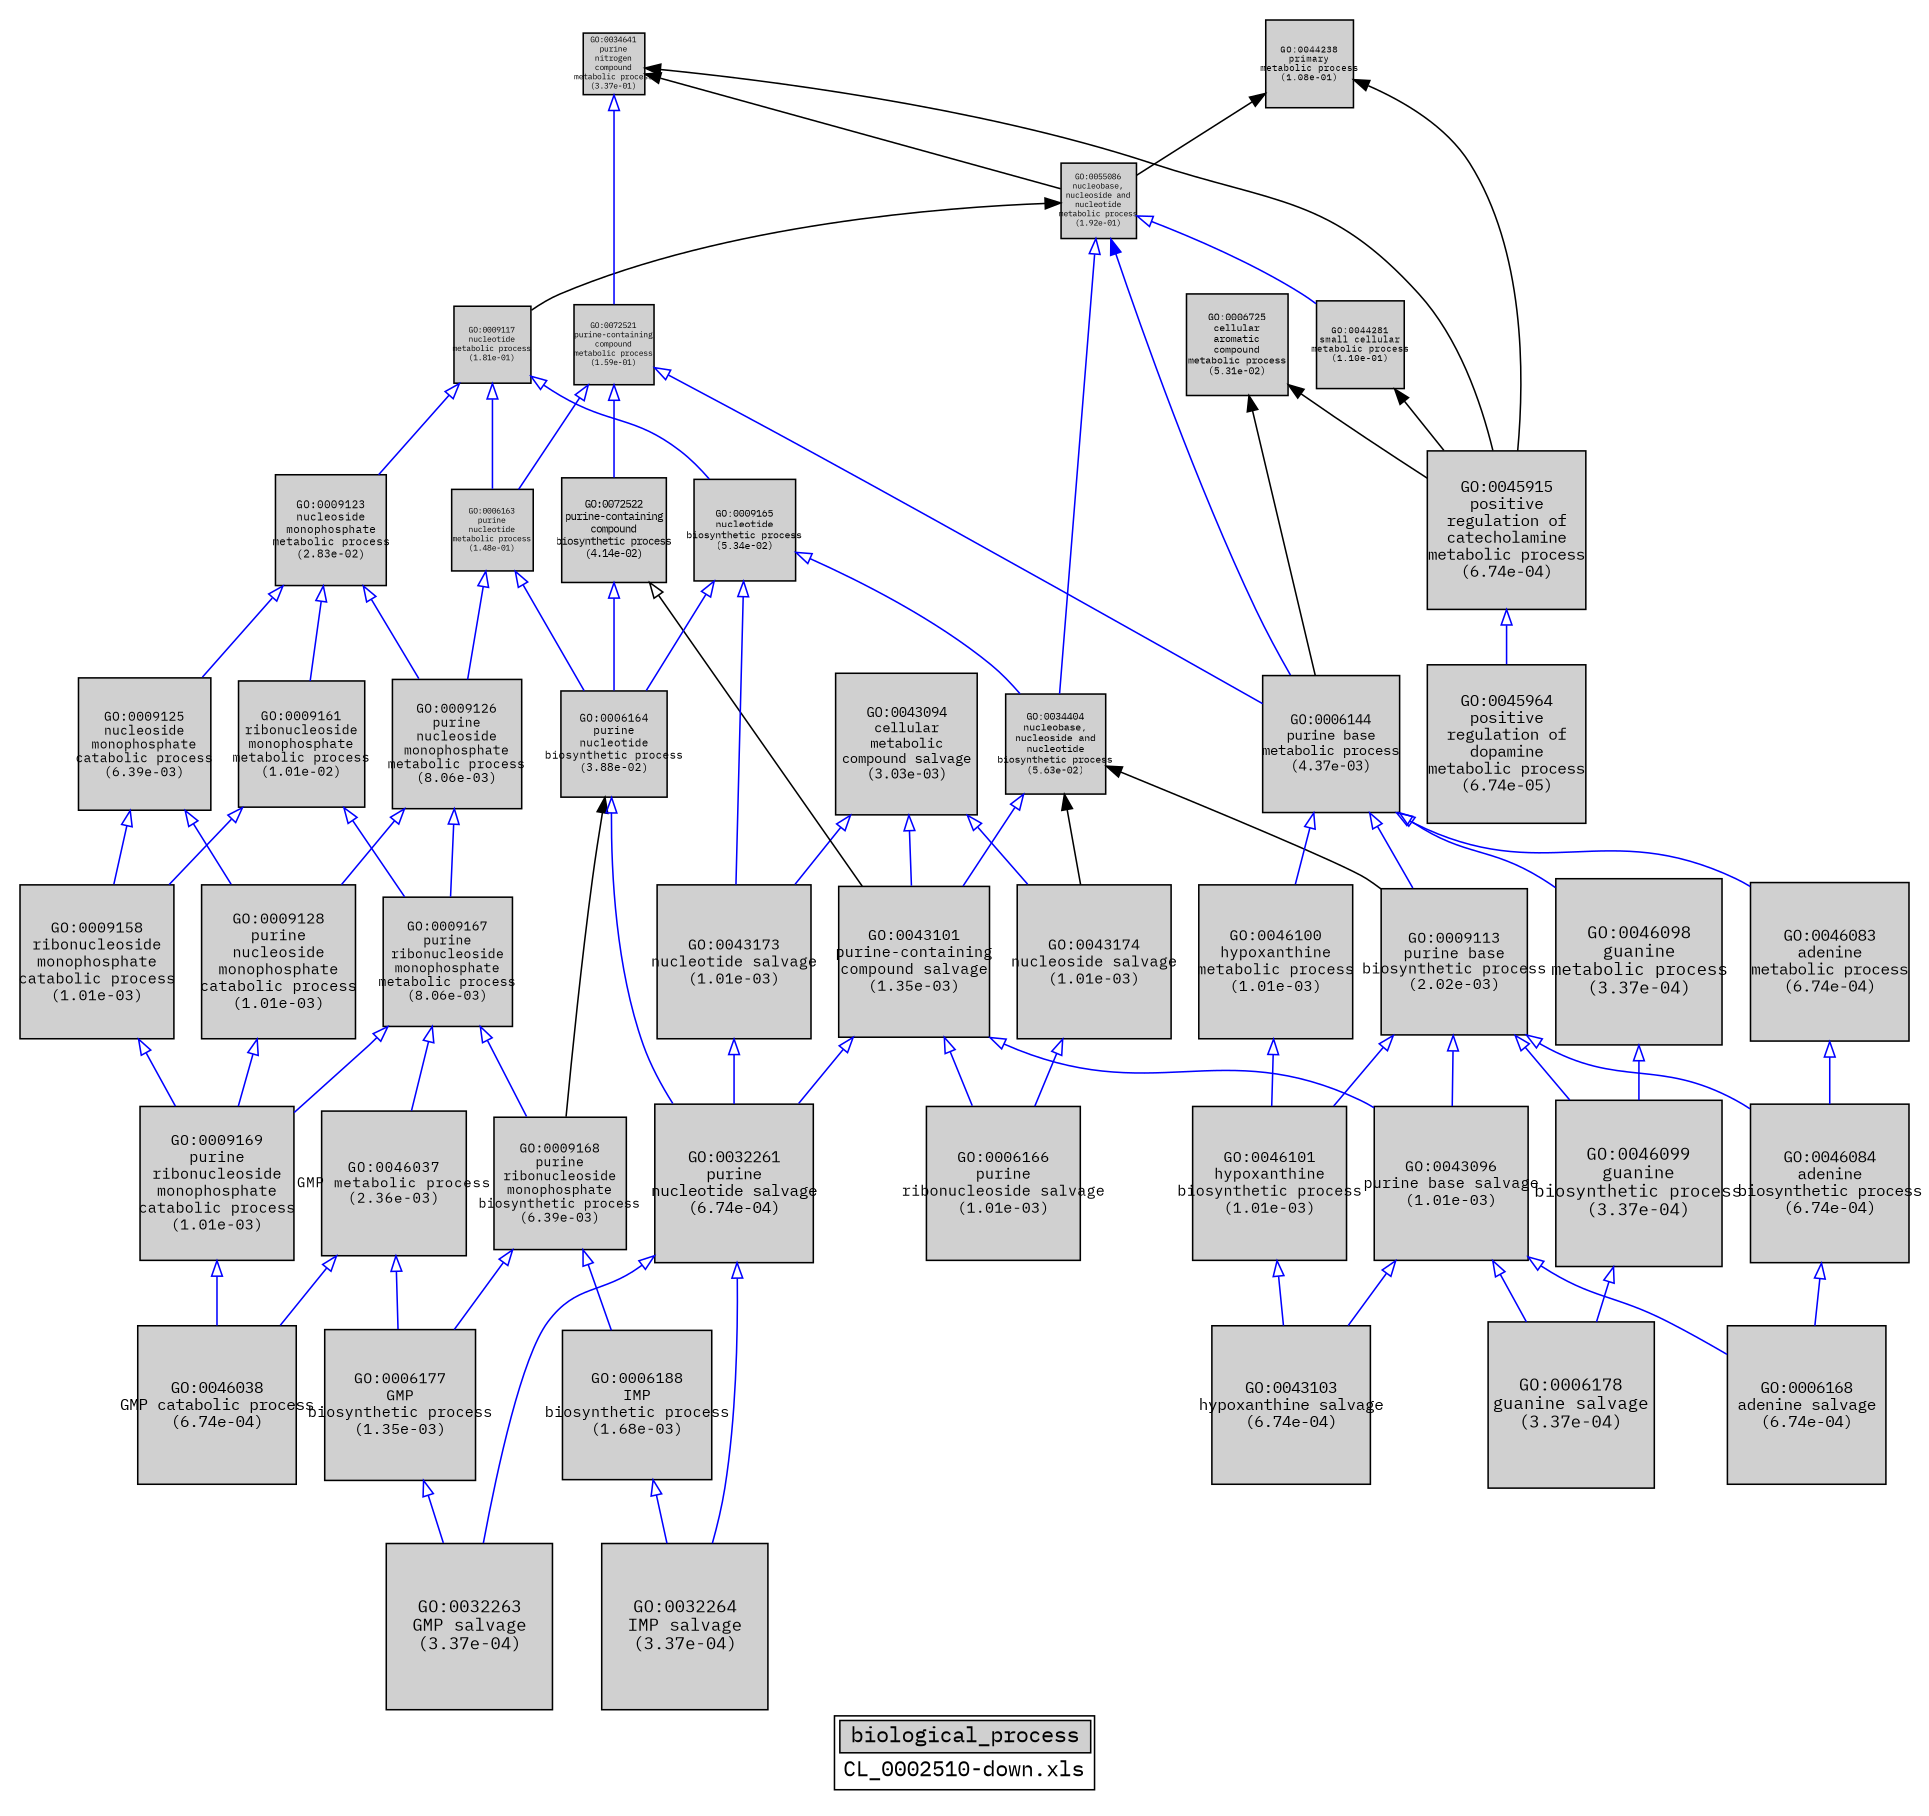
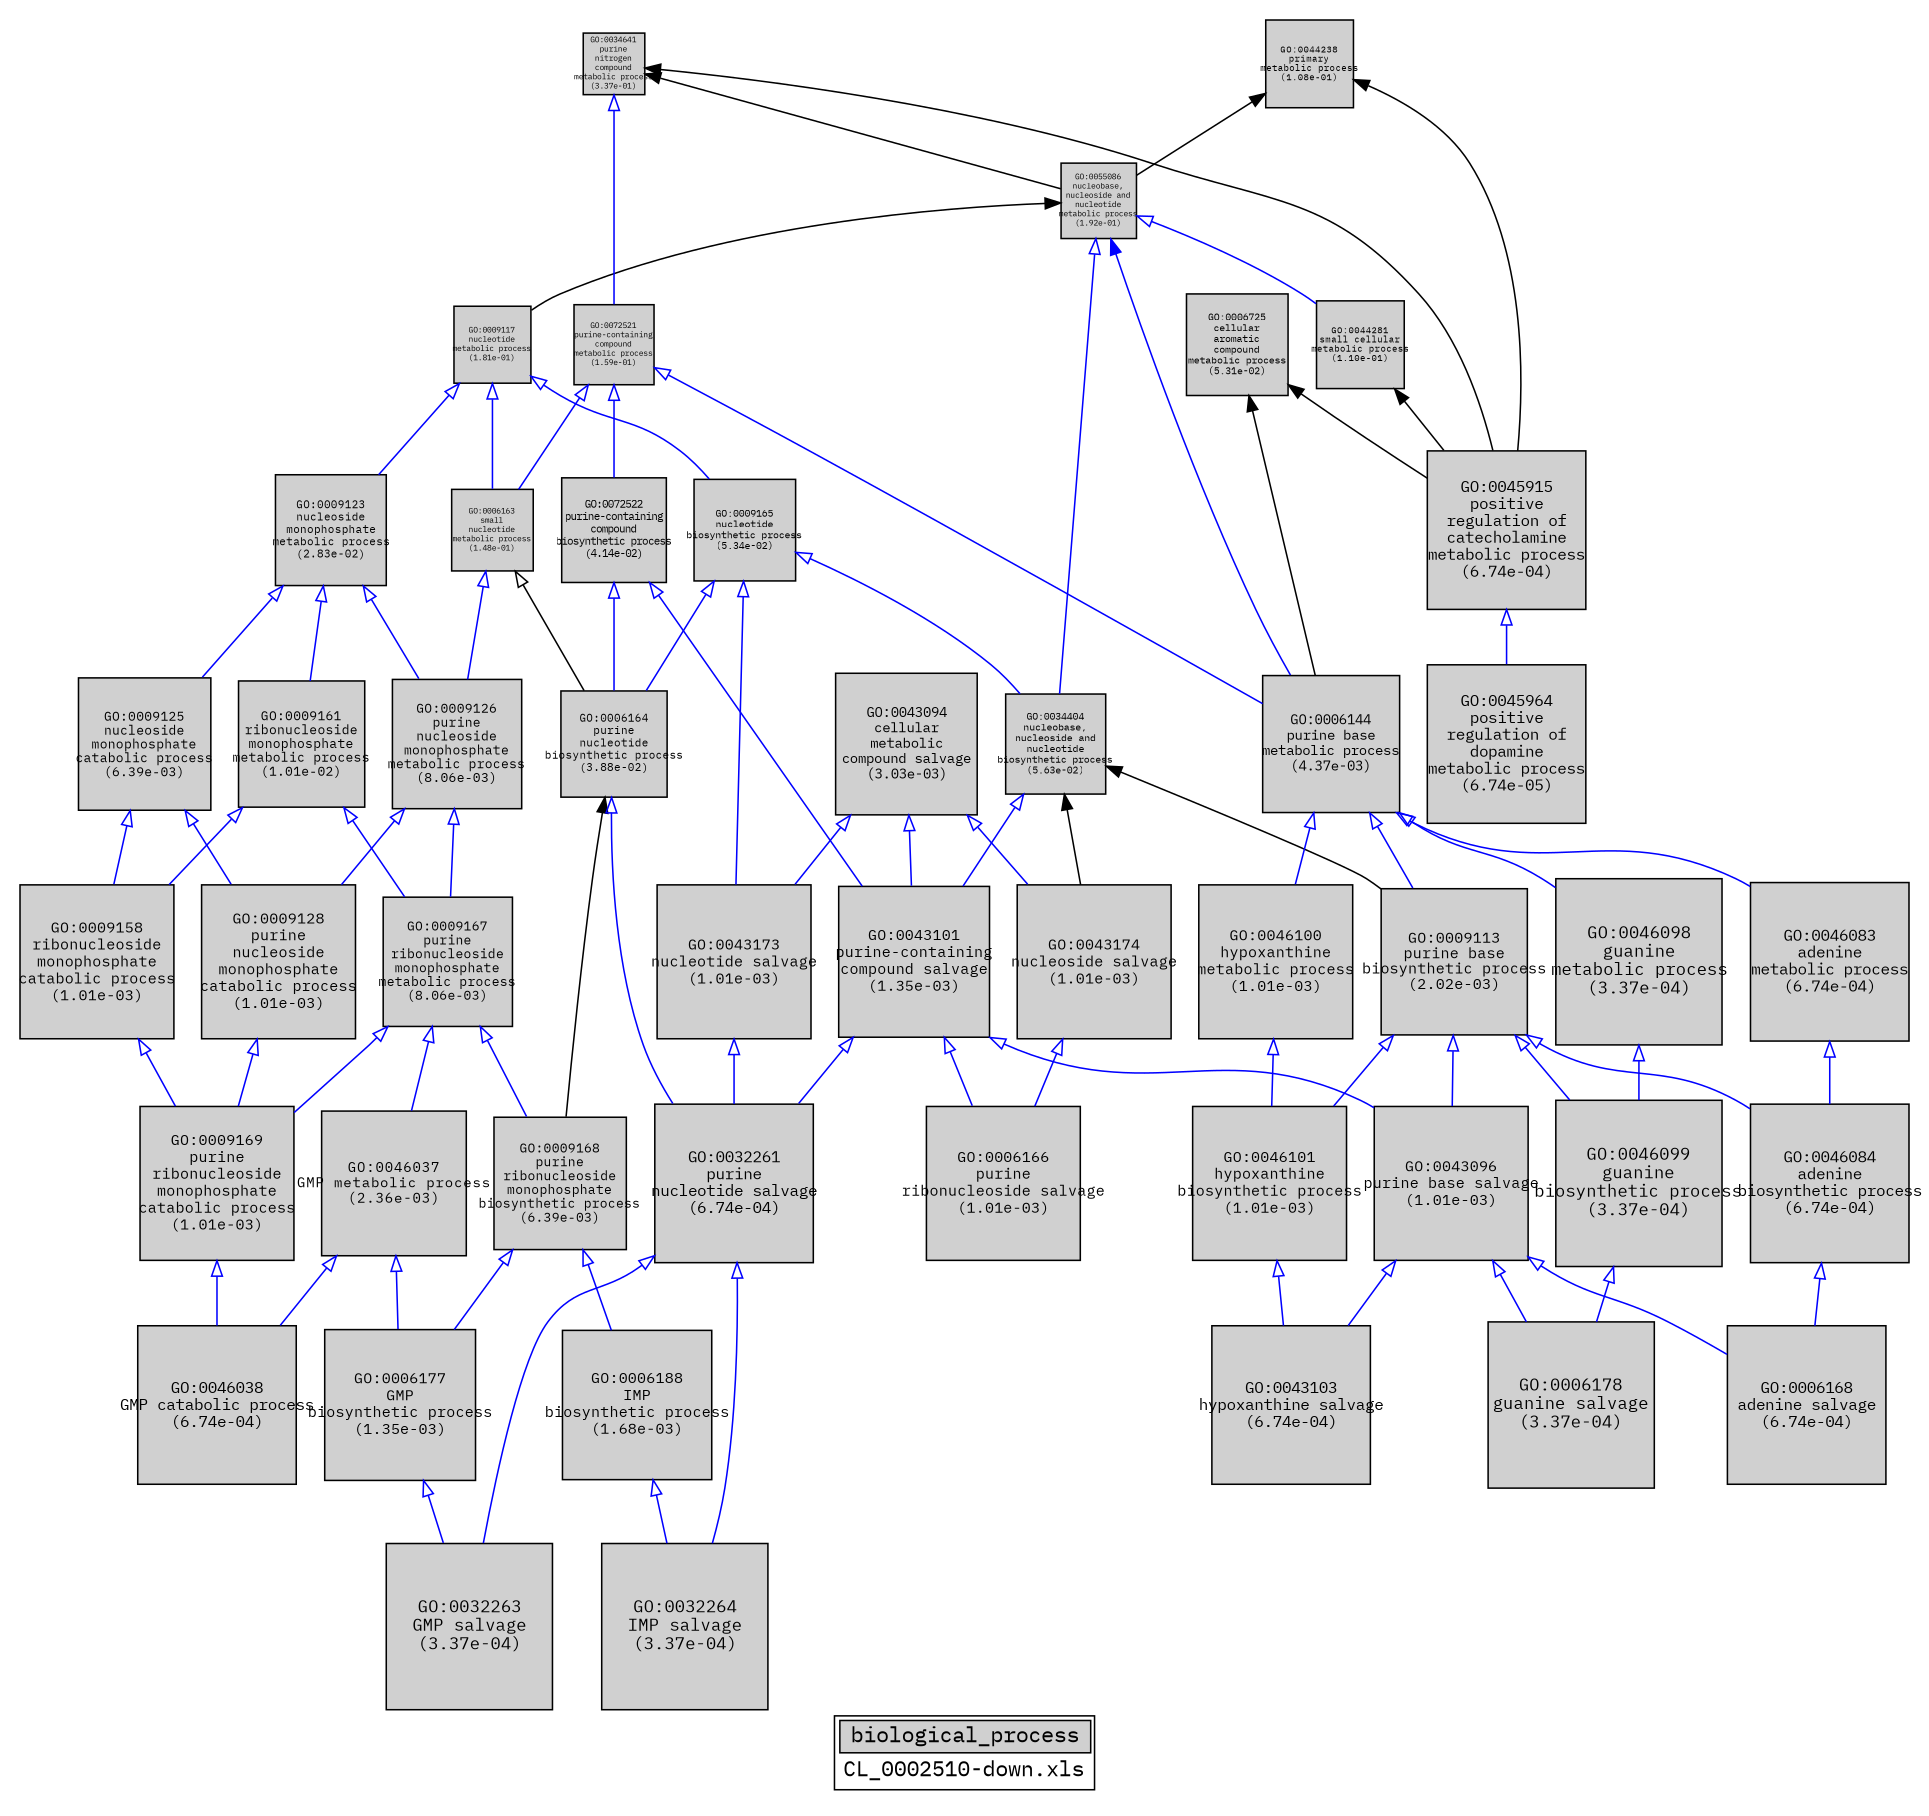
node "GO:0006163": text "purine" -> "small"
edge "GO:0006164" -> "GO:0006163": color blue -> black
edge "GO:0043101" -> "GO:0072522": color black -> blue
